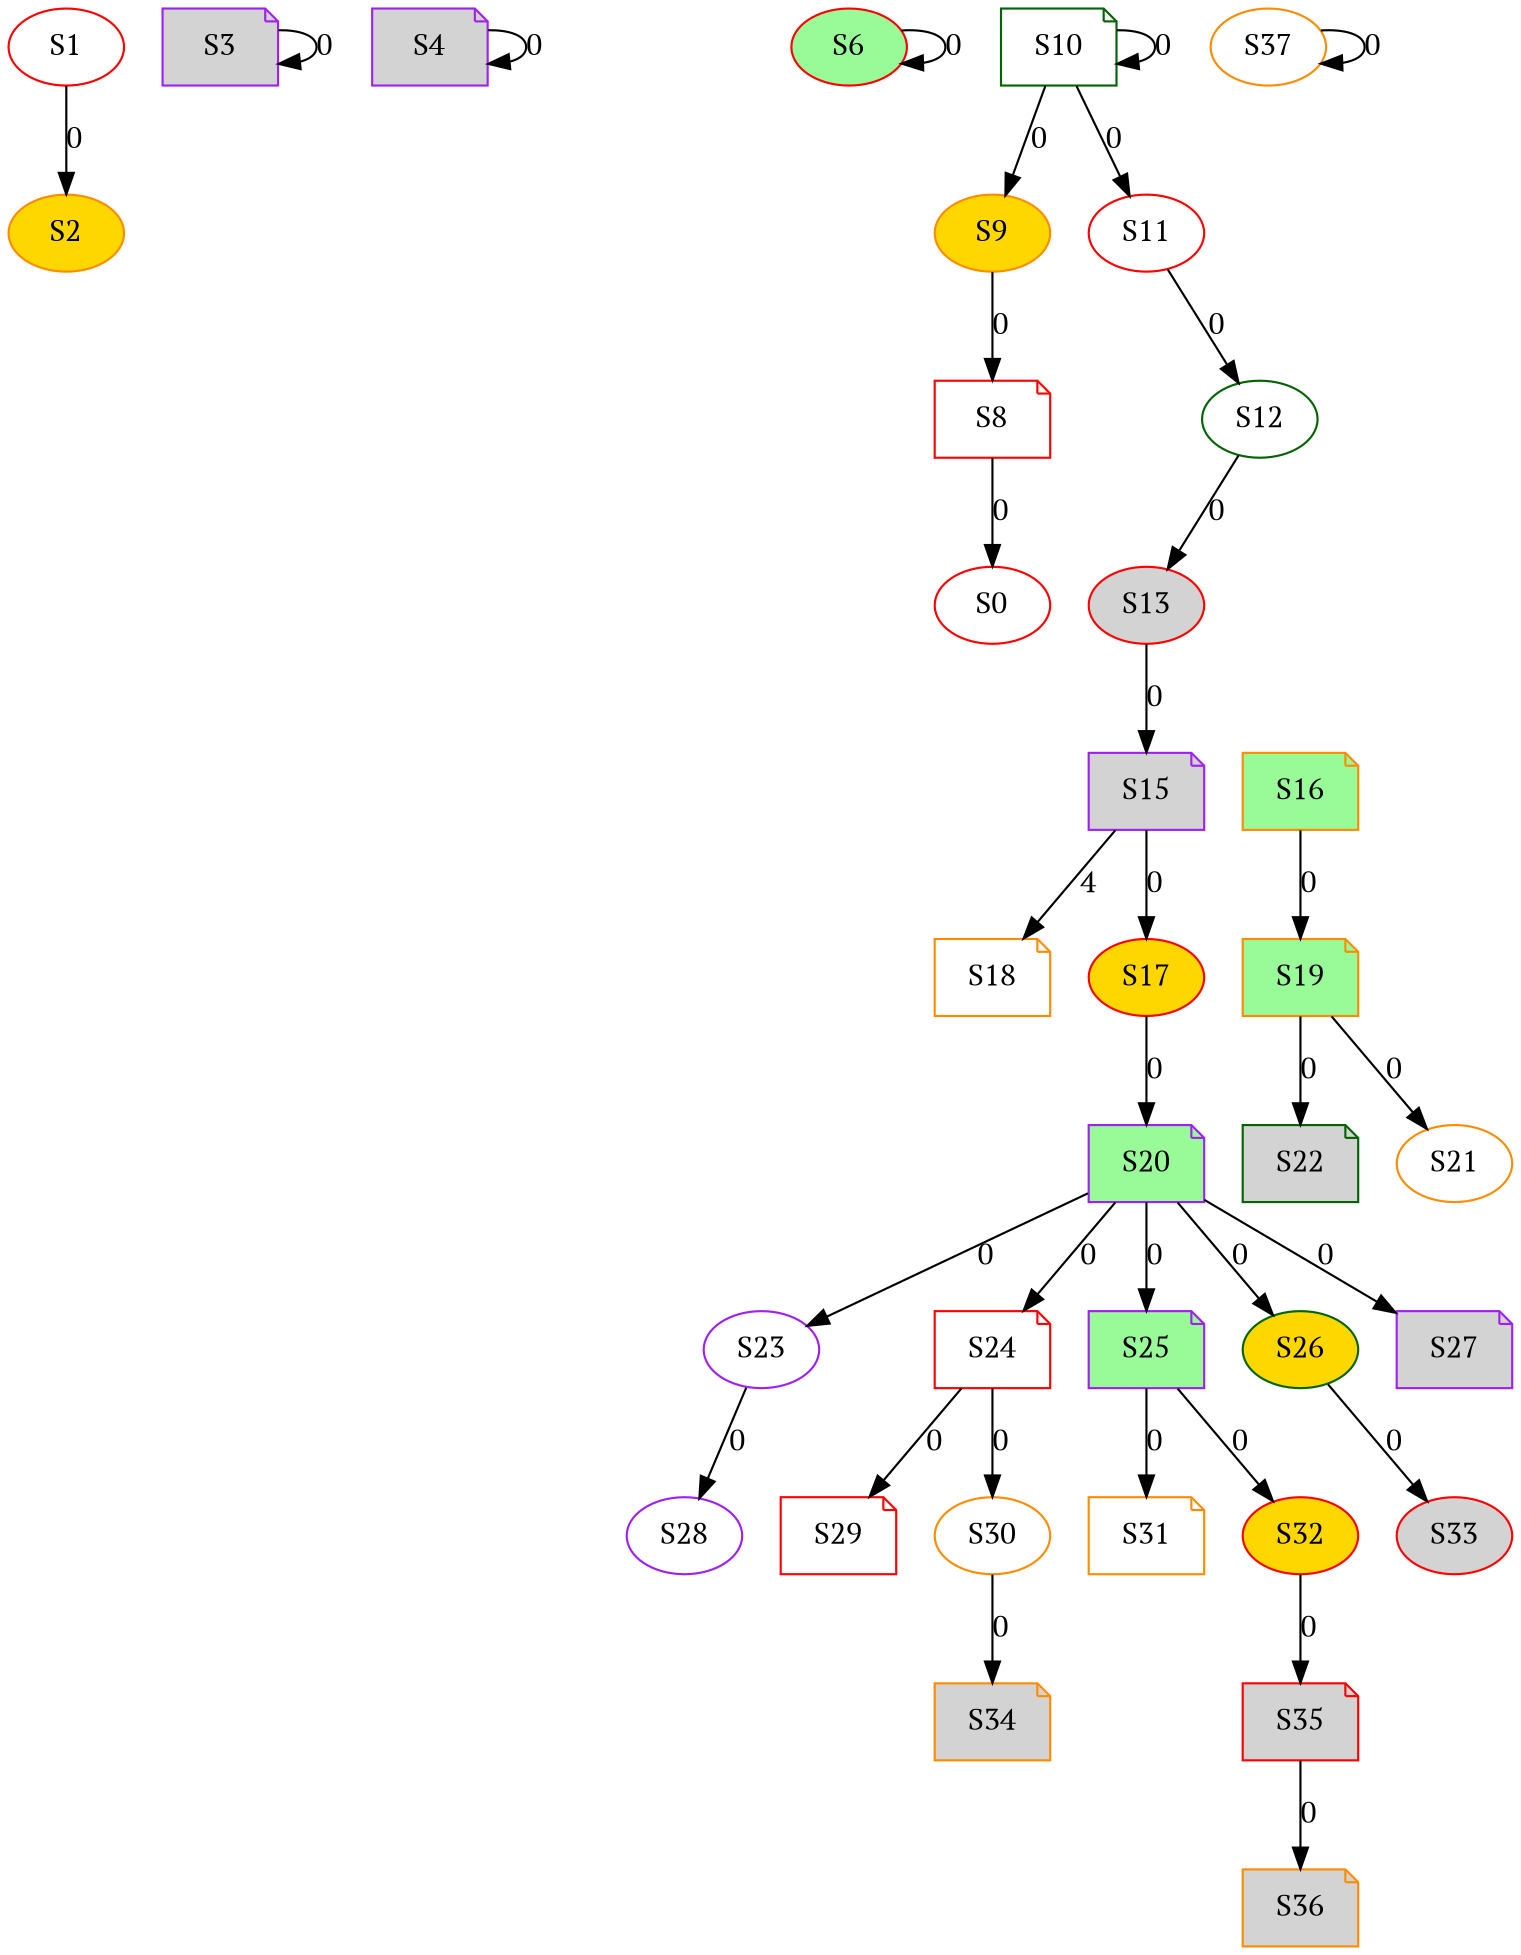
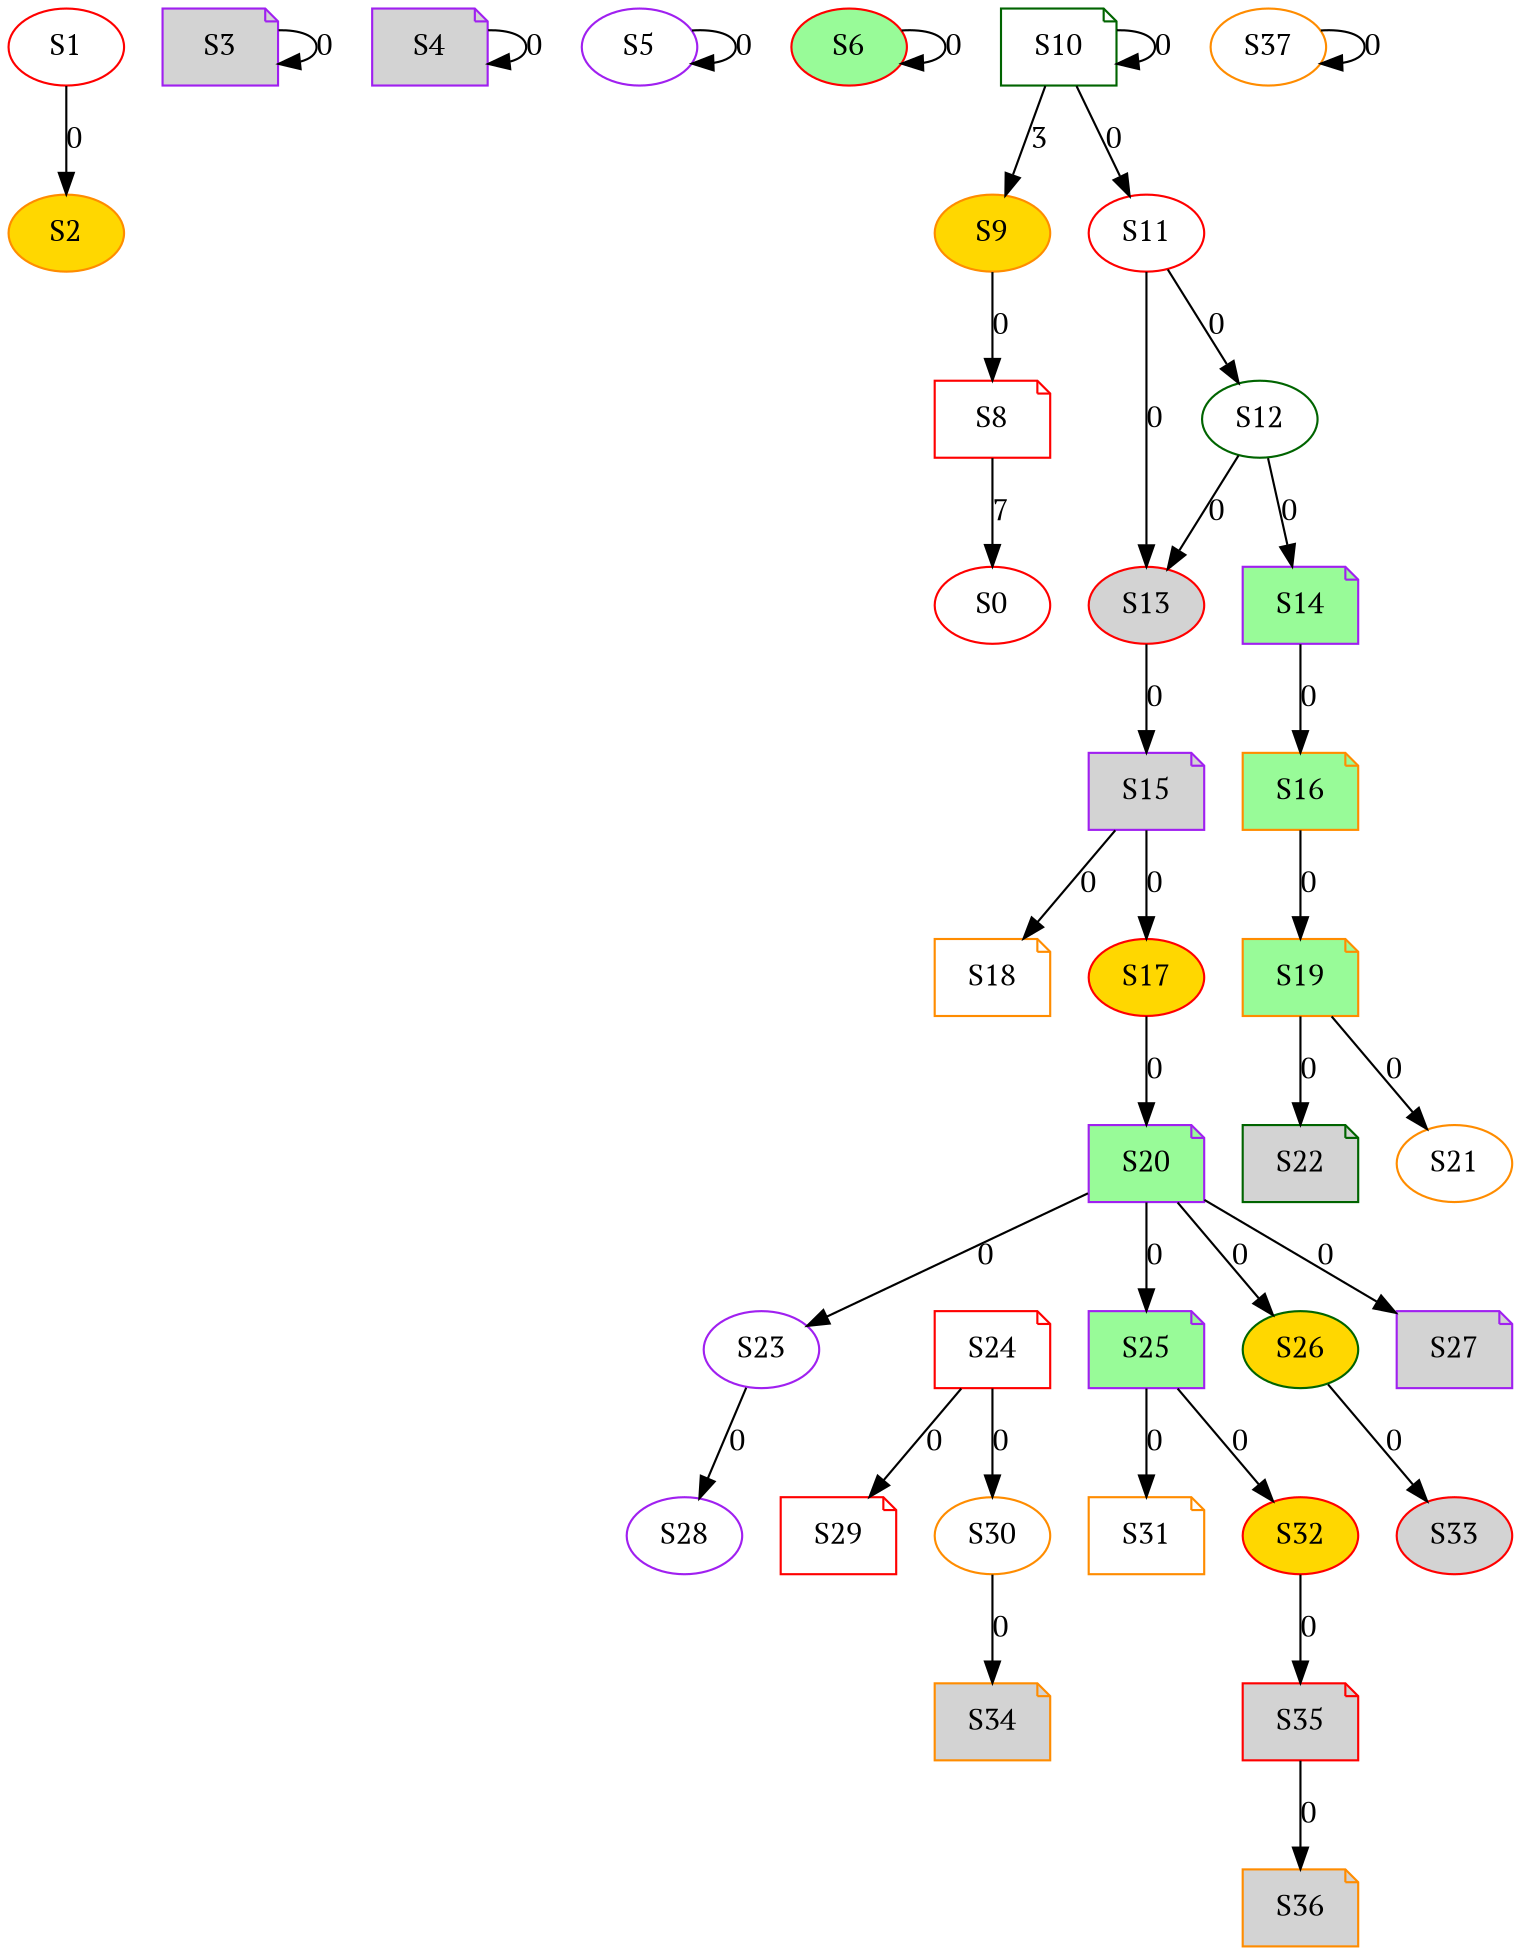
node "S5": added
edge "S10" -> "S9": label "0" -> "3"
edge "S11" -> "S13": added, label "0"
edge "S8" -> "S0": label "0" -> "7"
node "S14": added
edge "S15" -> "S18": label "4" -> "0"
edge "S20" -> "S24": removed, label "0"
